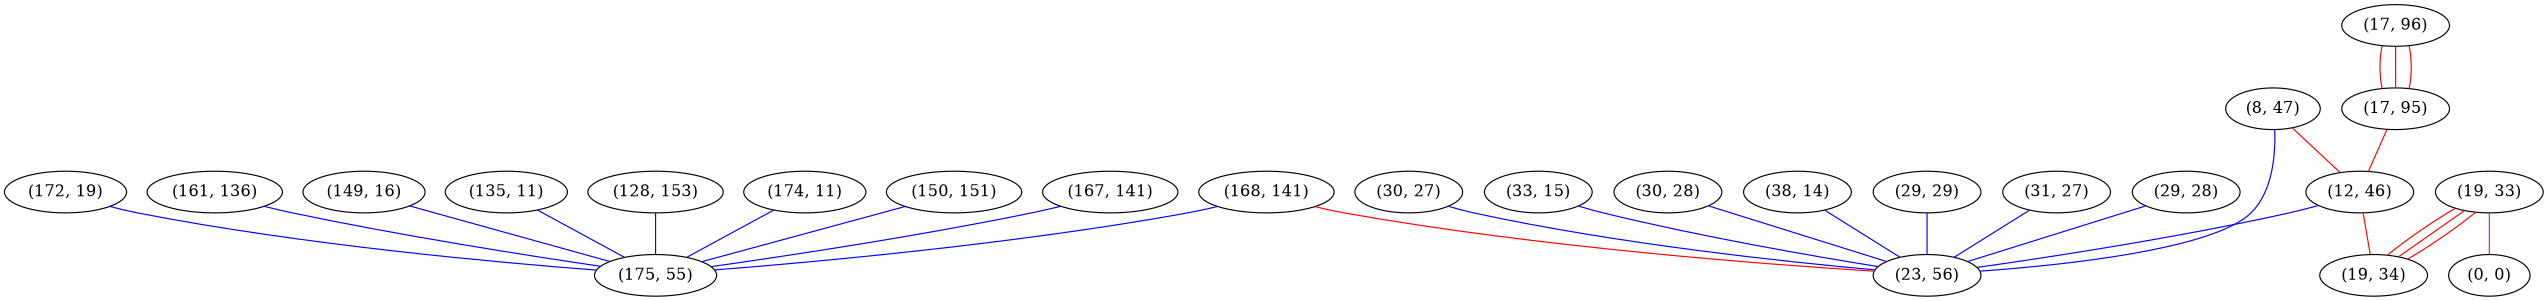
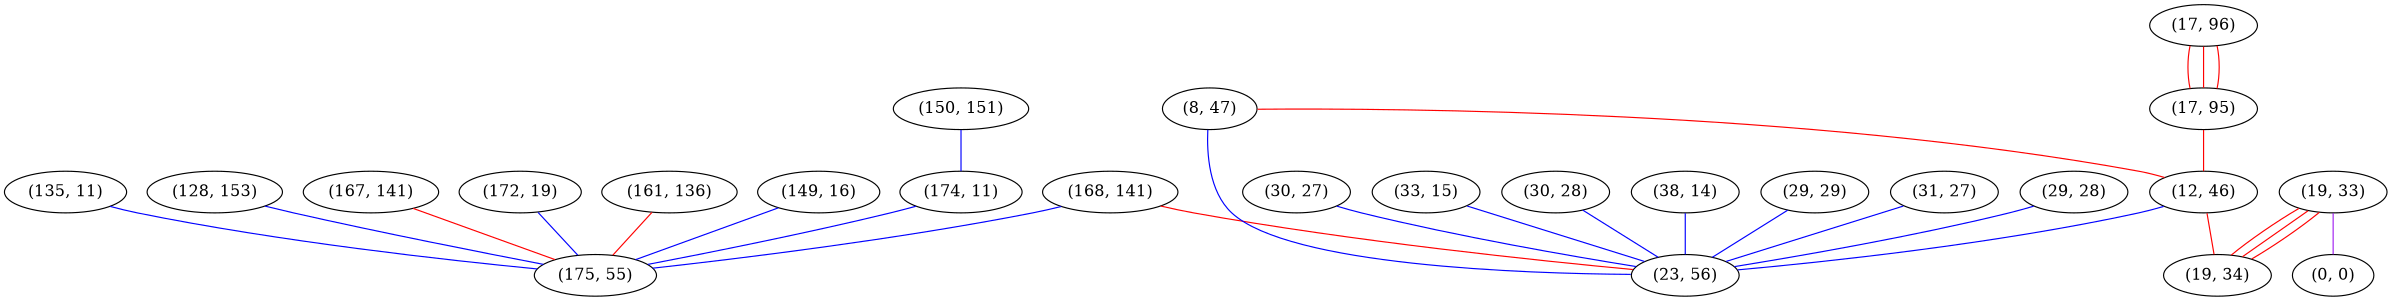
edge "(150, 151)" -- "(175, 55)": now "(150, 151)" -- "(174, 11)"
edge "(161, 136)" -- "(175, 55)": color blue -> red
edge "(167, 141)" -- "(175, 55)": color blue -> red
